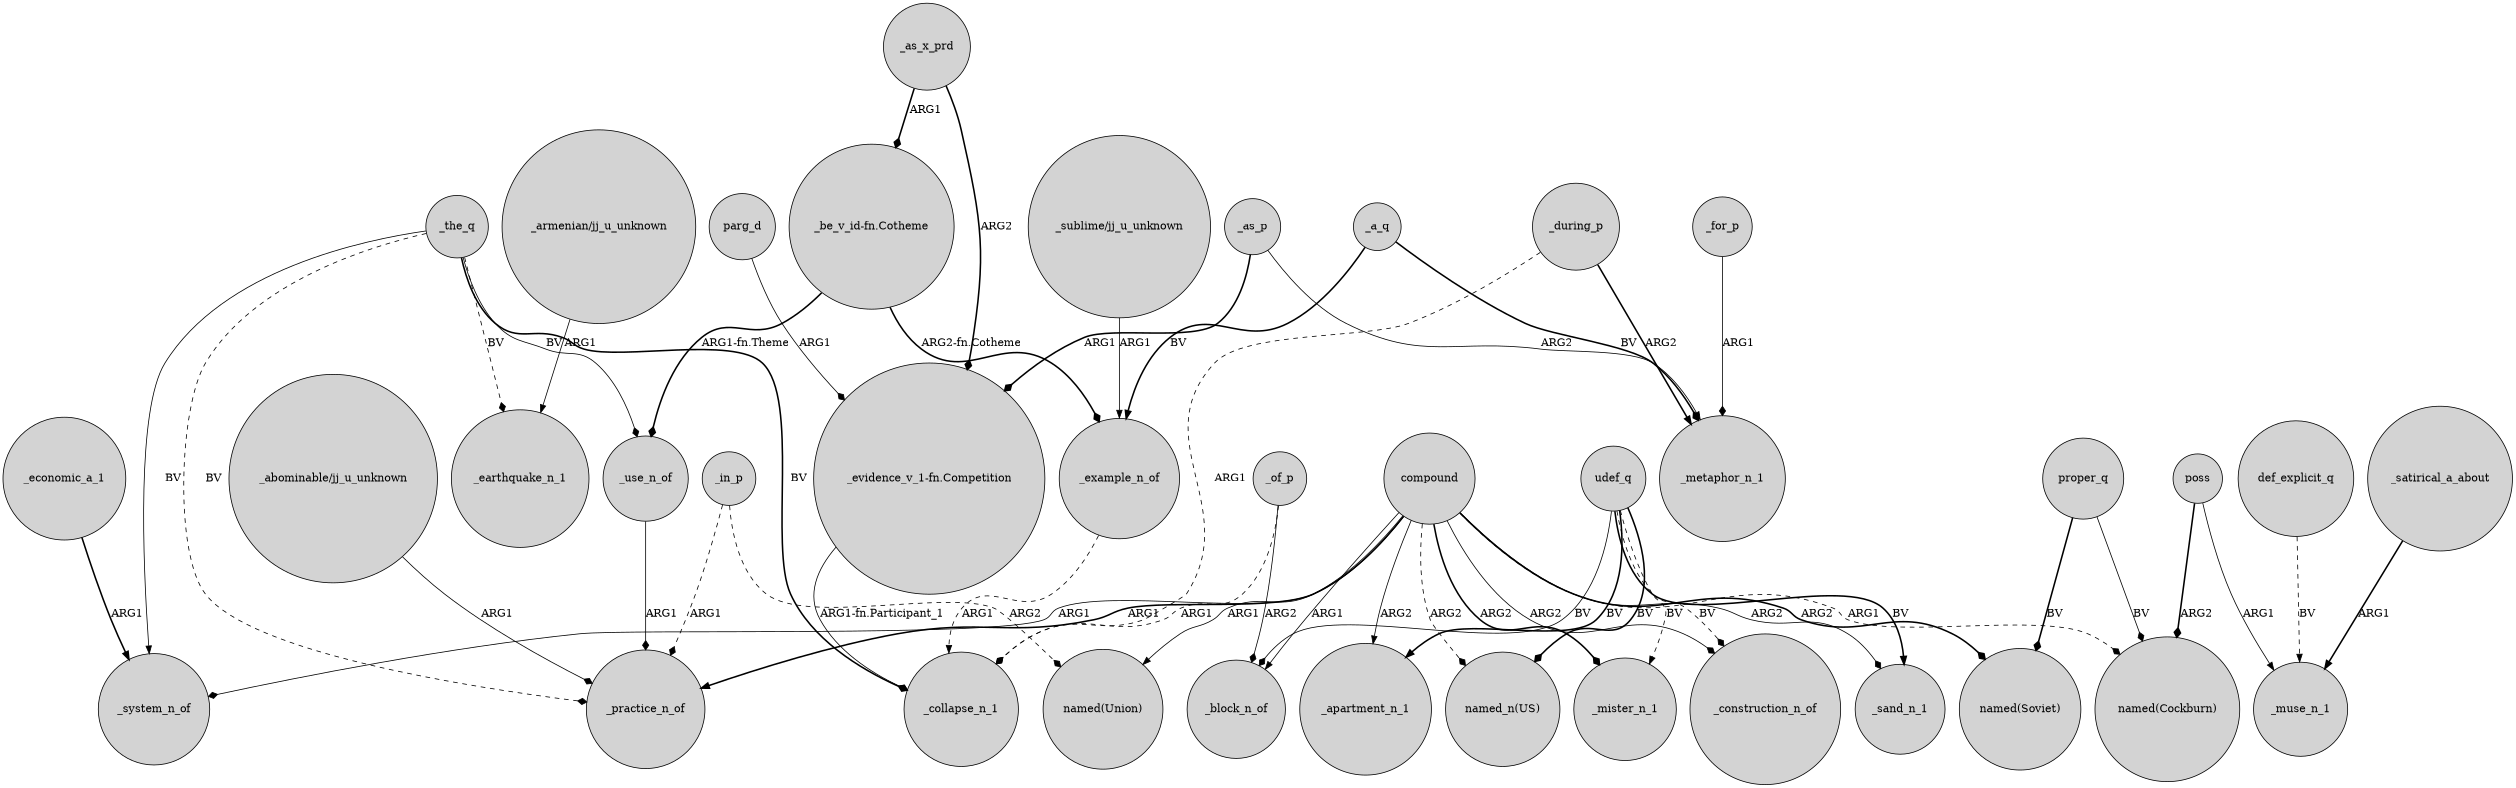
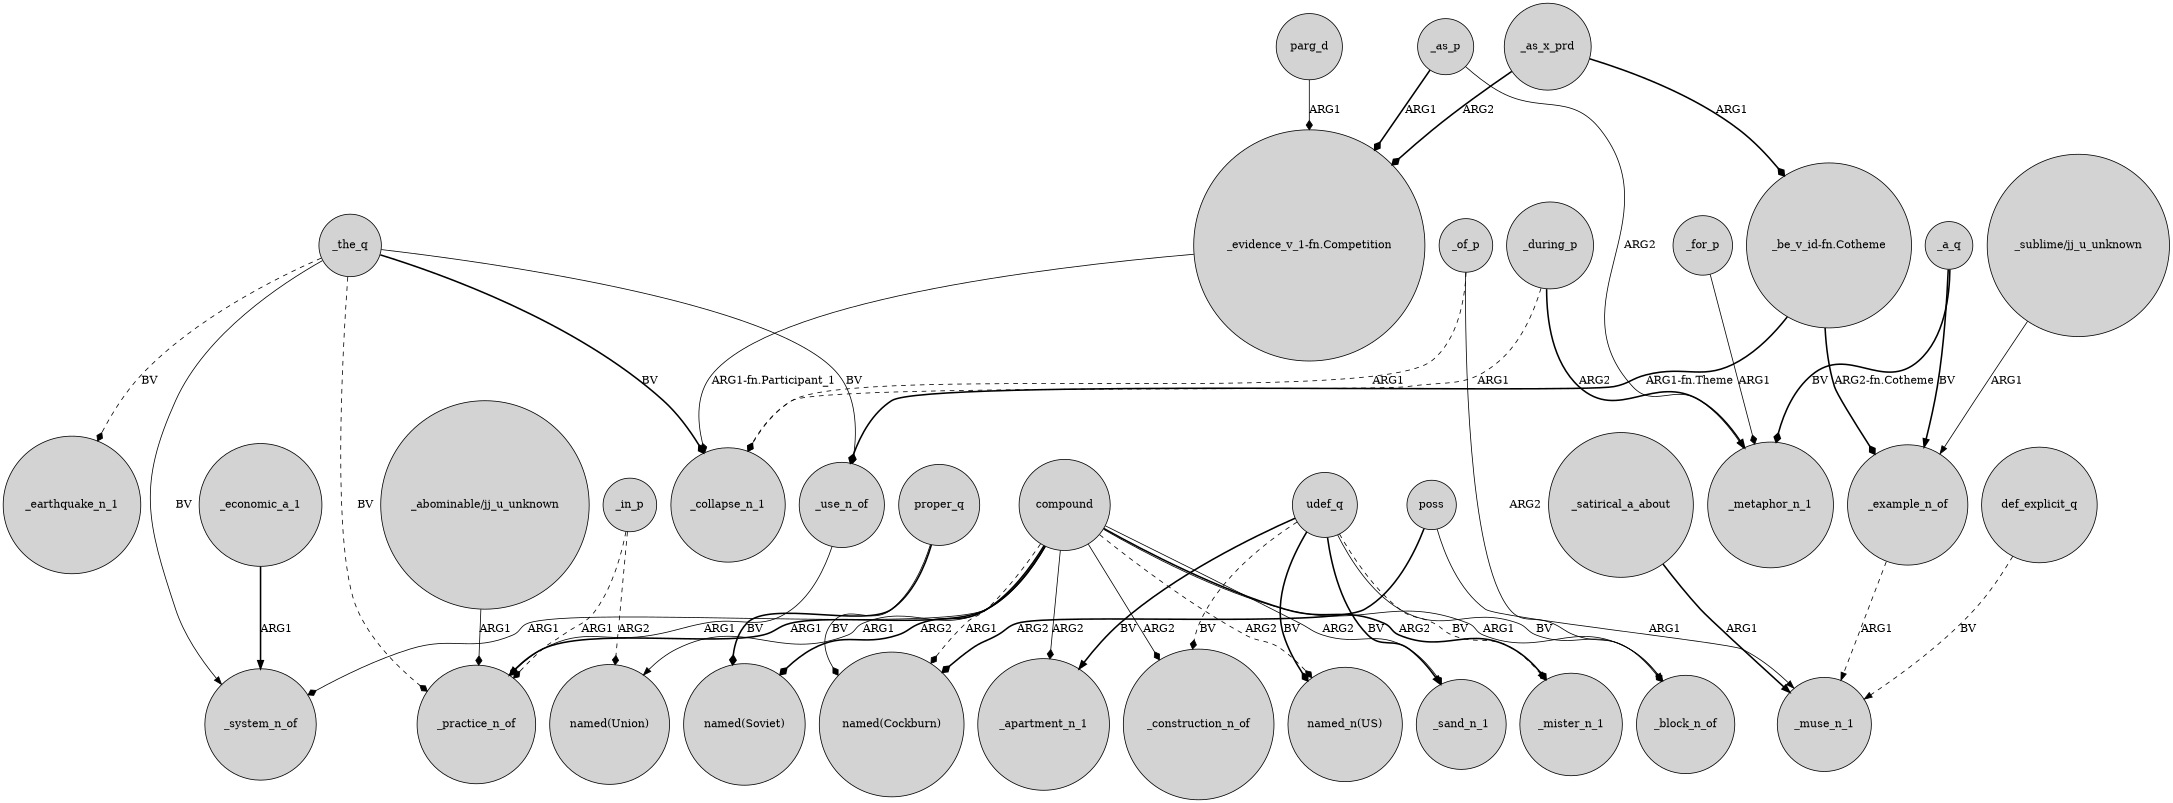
node "_armenian/jj_u_unknown": removed
edge "compound" -> "_apartment_n_1": arrowhead normal -> diamond
edge "_example_n_of" -> "_collapse_n_1": now "_example_n_of" -> "_muse_n_1"
